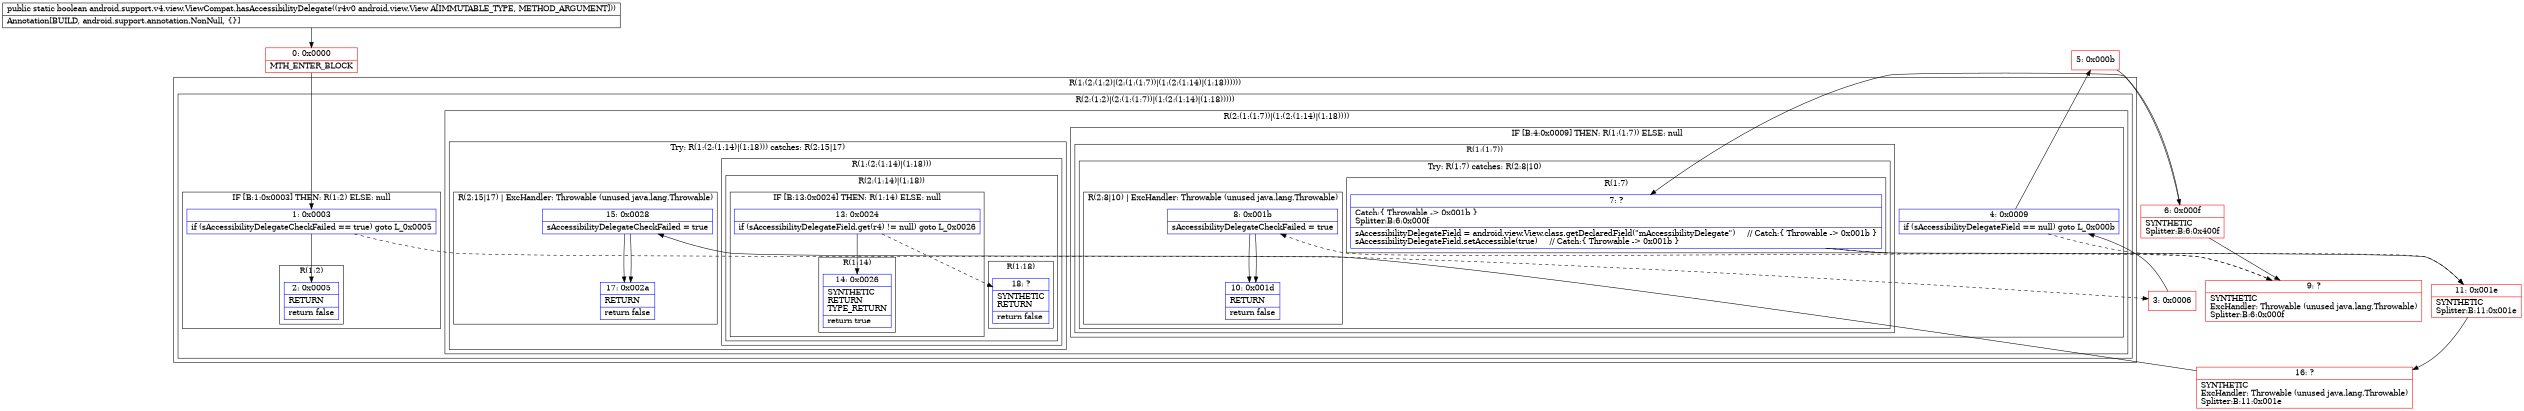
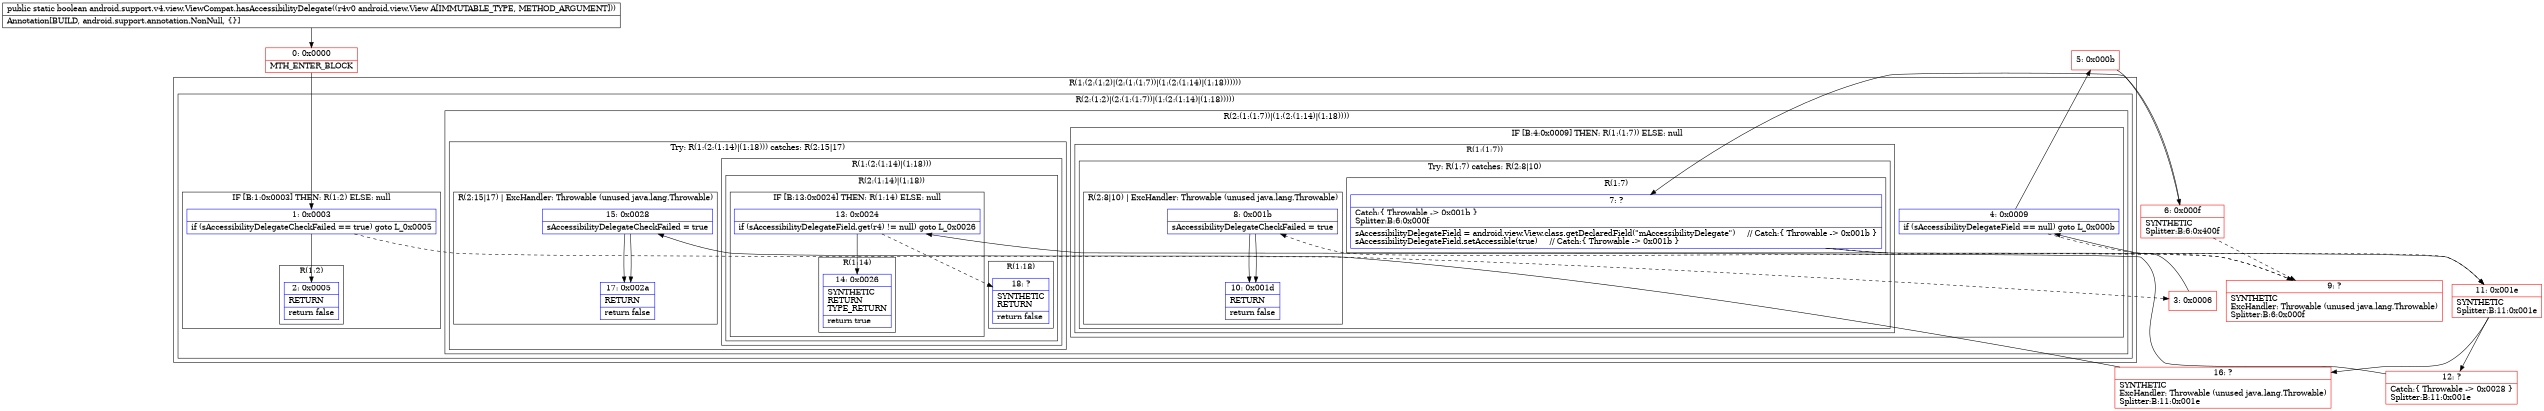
edge "6: 0x000f" -> "9: ?": style solid -> dashed
node "12: ?": added
